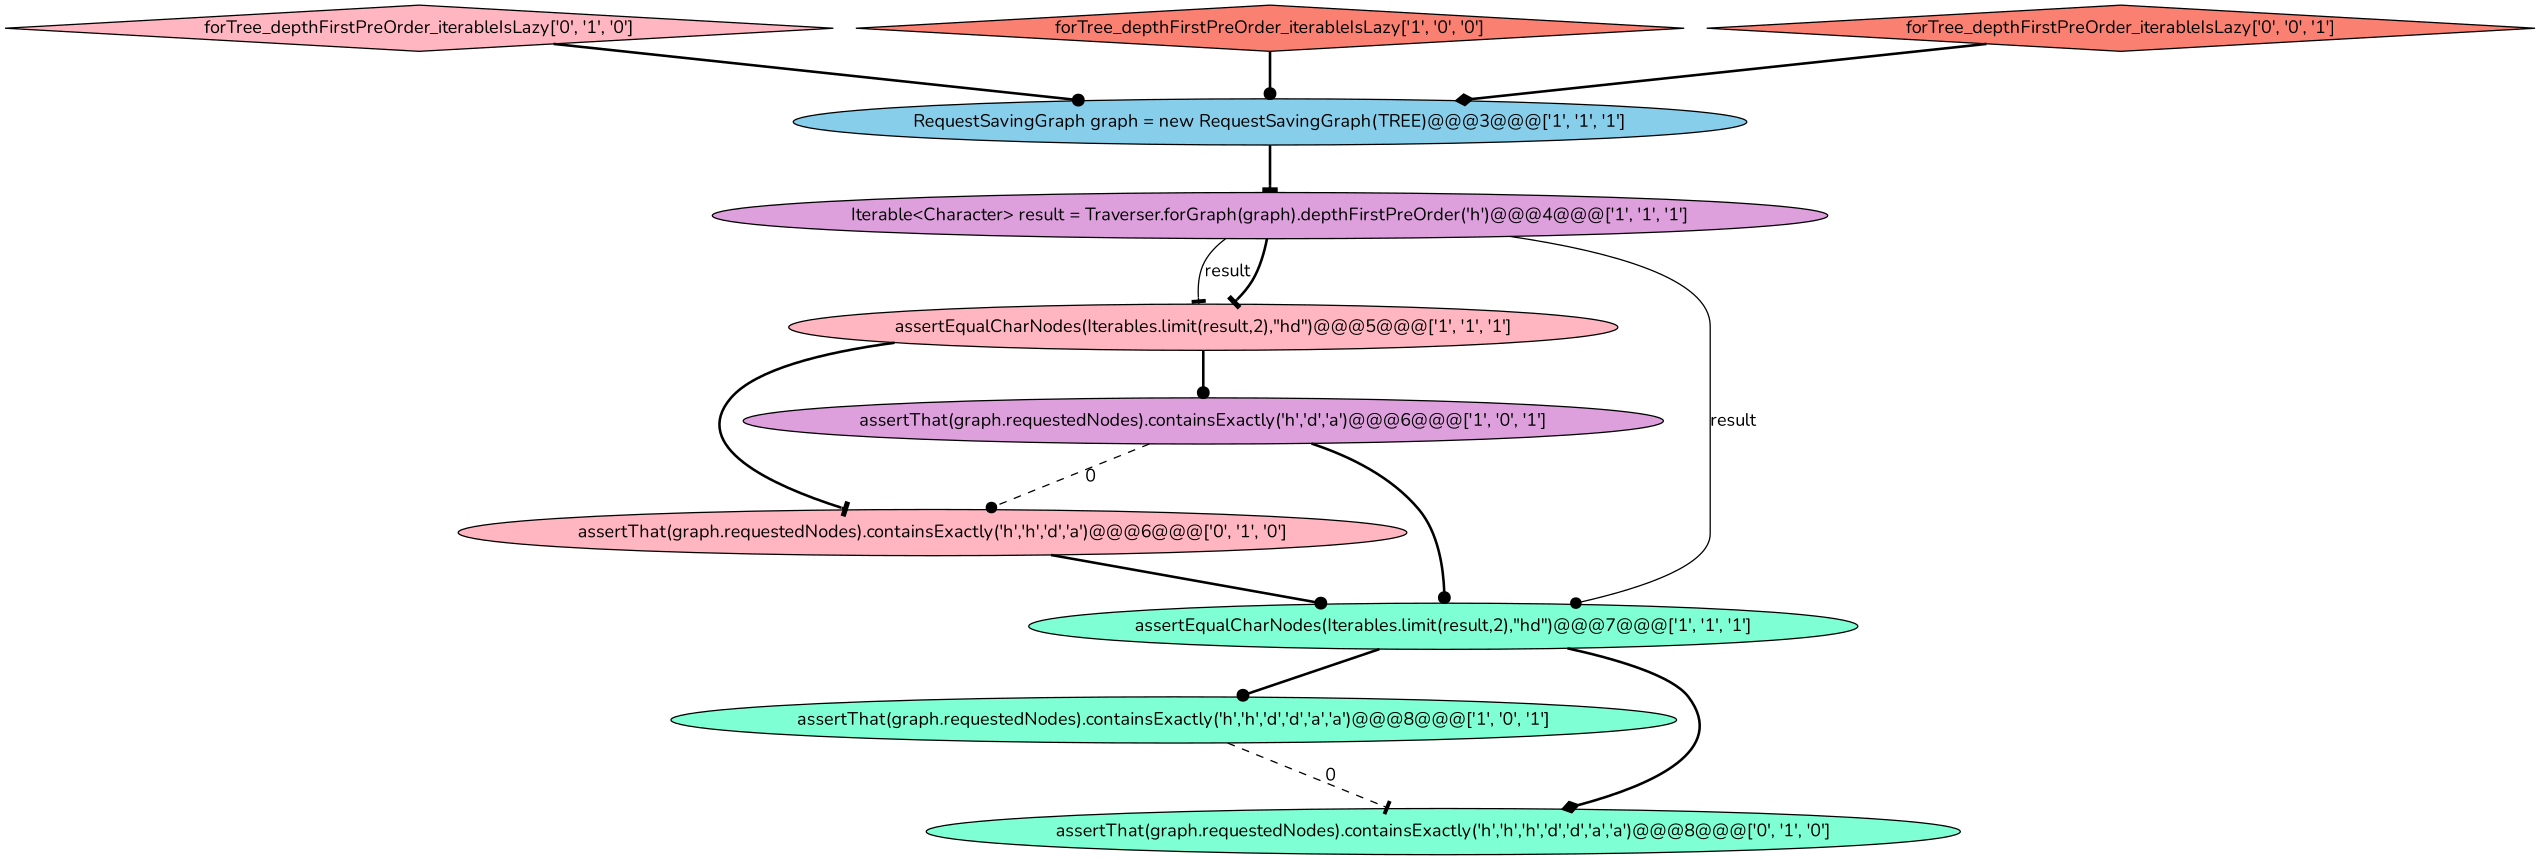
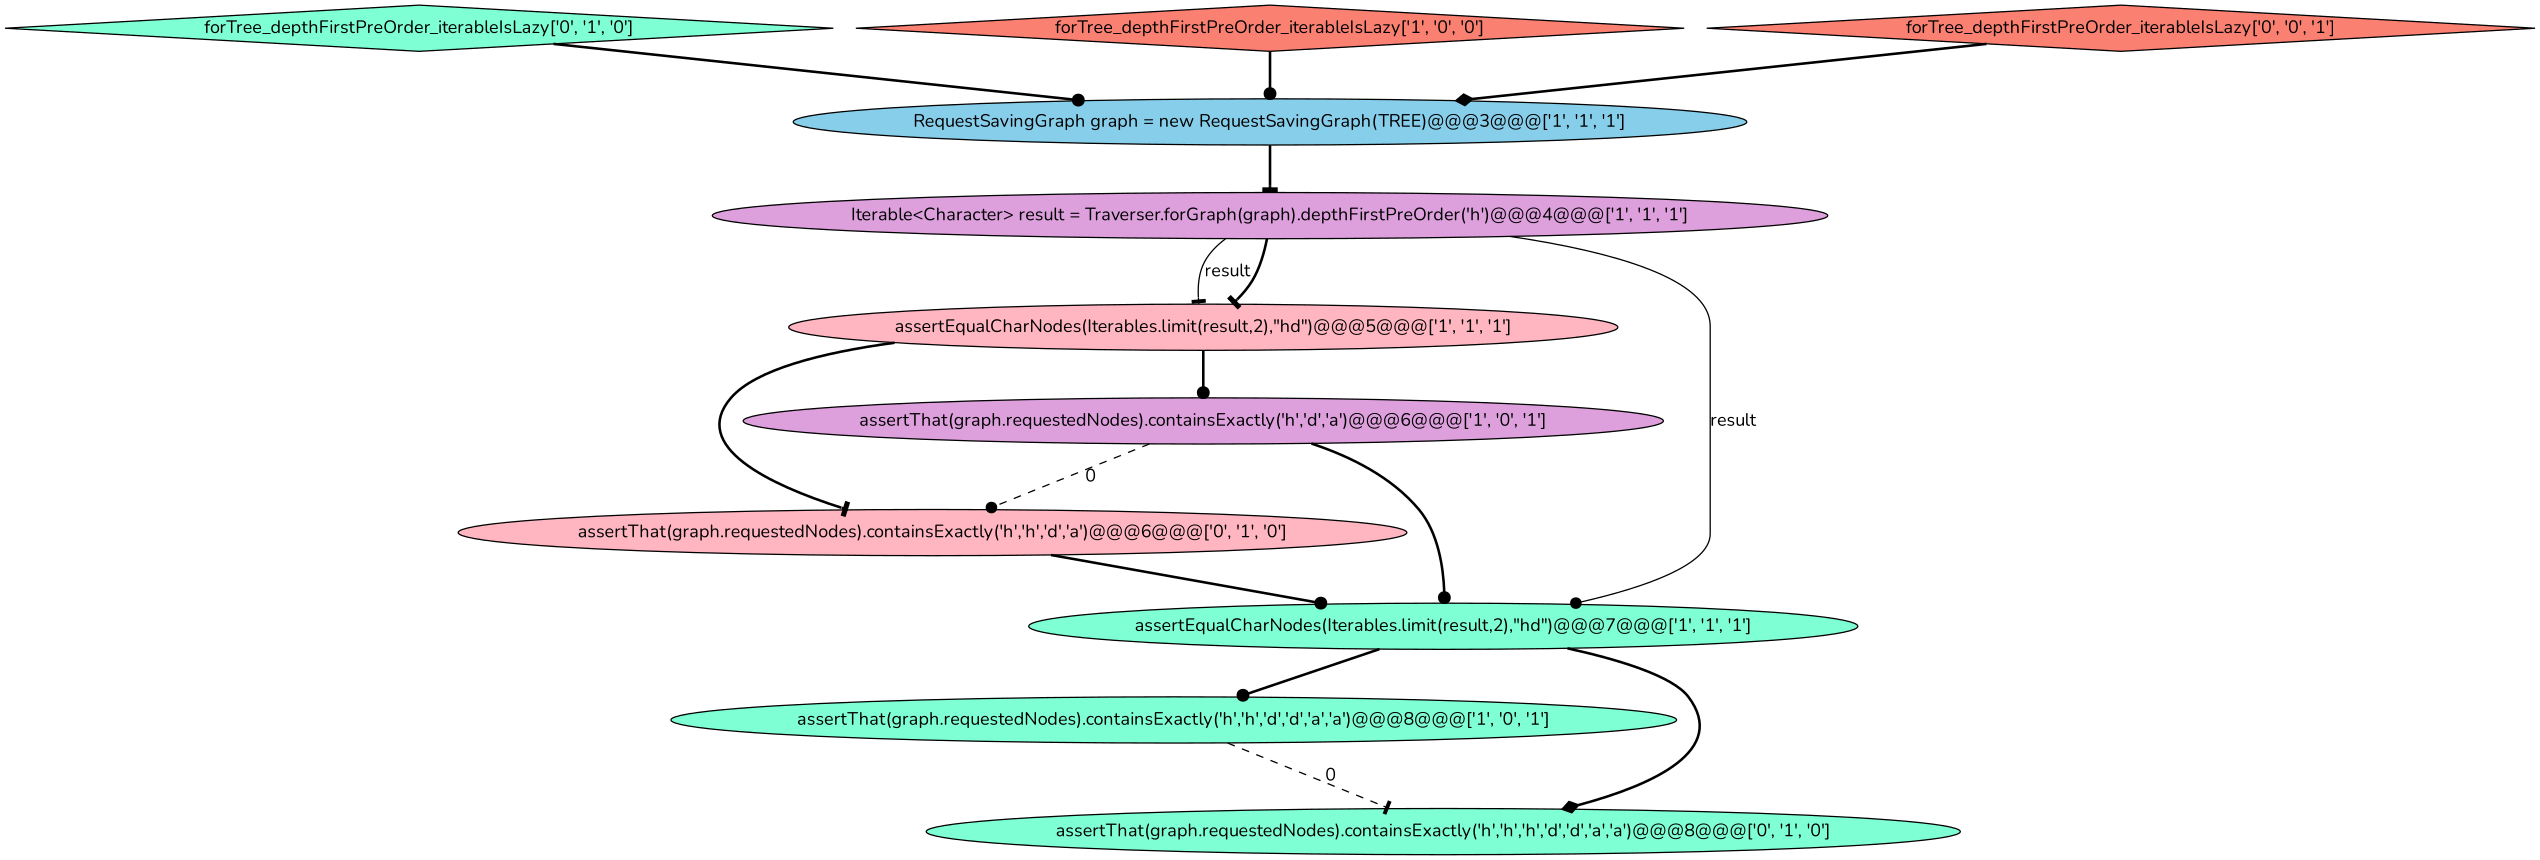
node "forTree_depthFirstPreOrder_iterableIsLazy['0', '1', '0']": fillcolor lightpink -> aquamarine
